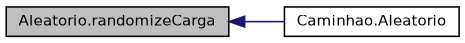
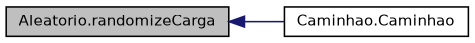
node "Caminhao.Aleatorio": label "Caminhao.Aleatorio" -> "Caminhao.Caminhao"
